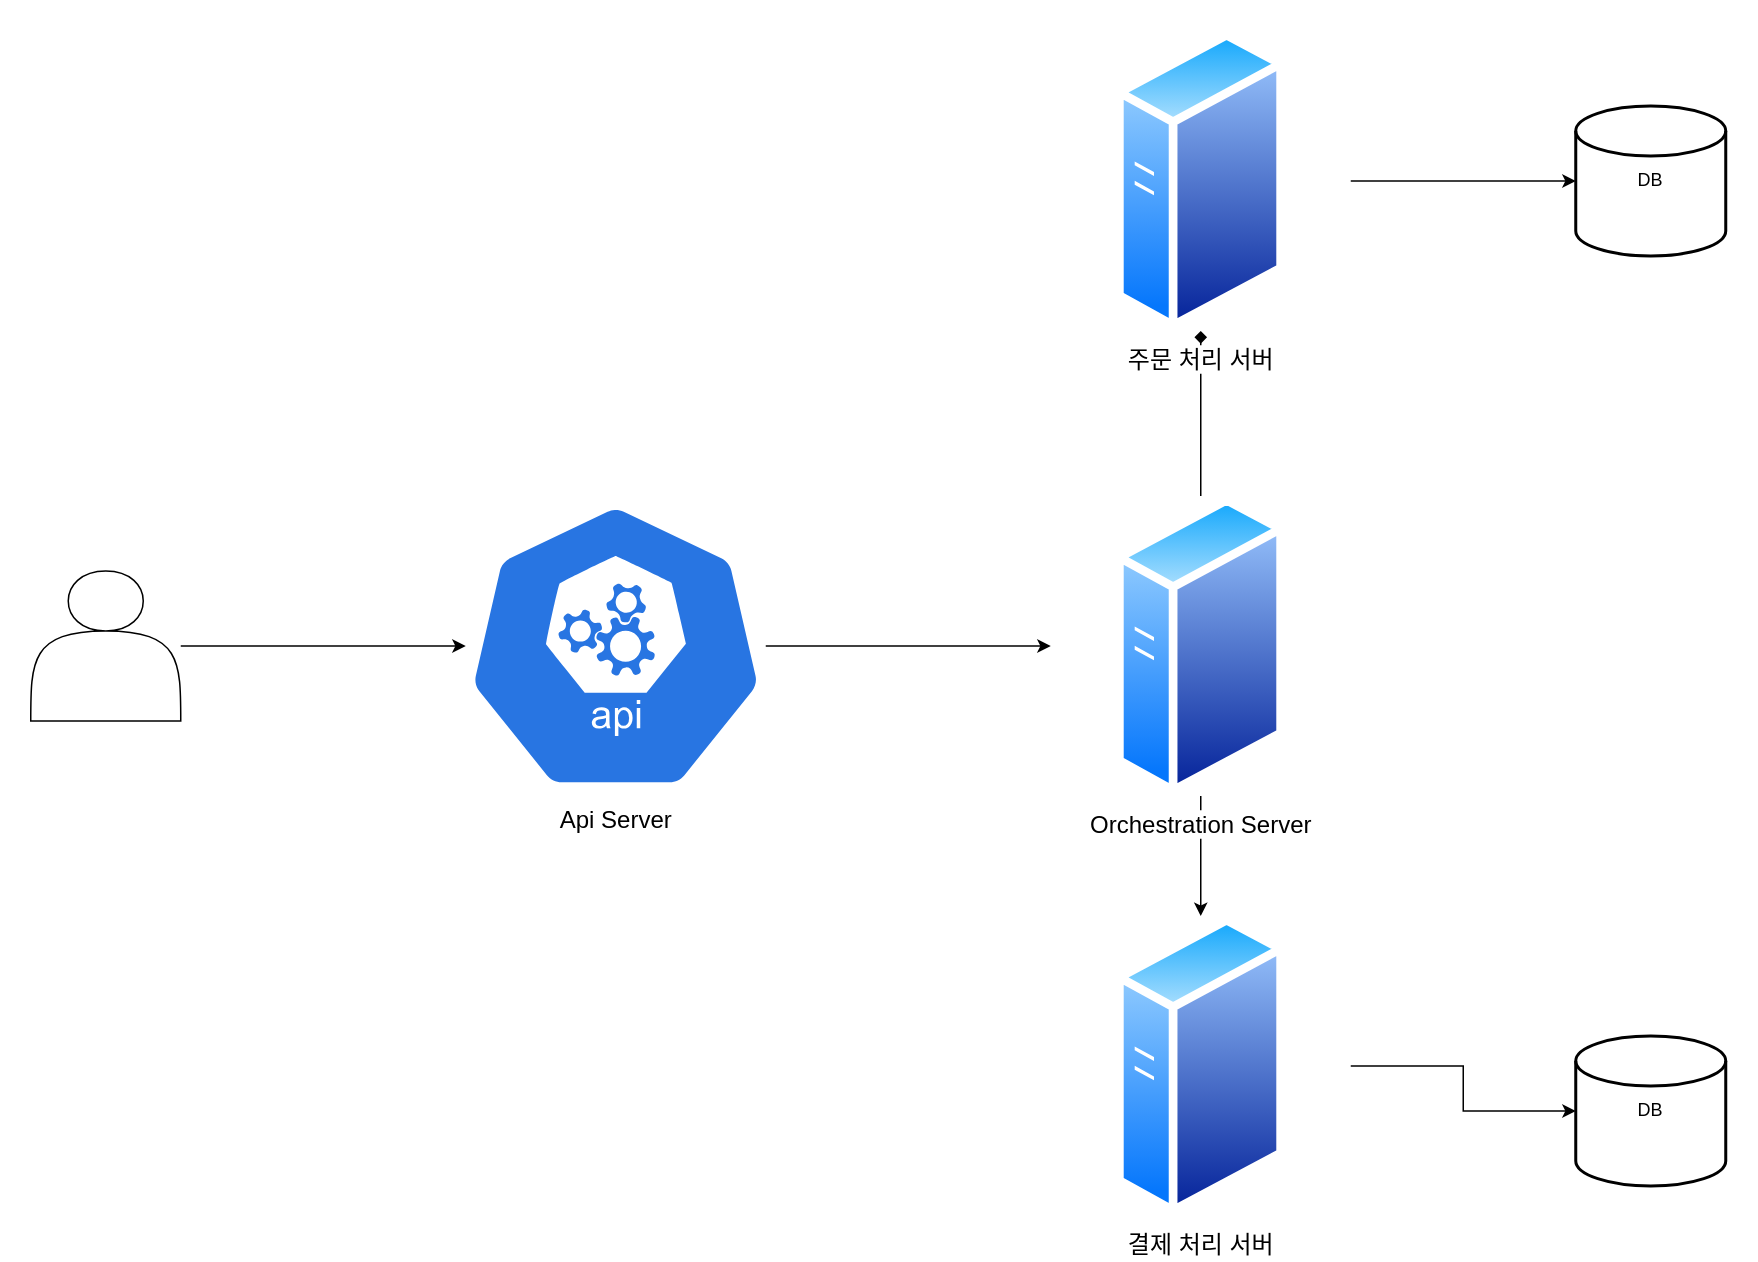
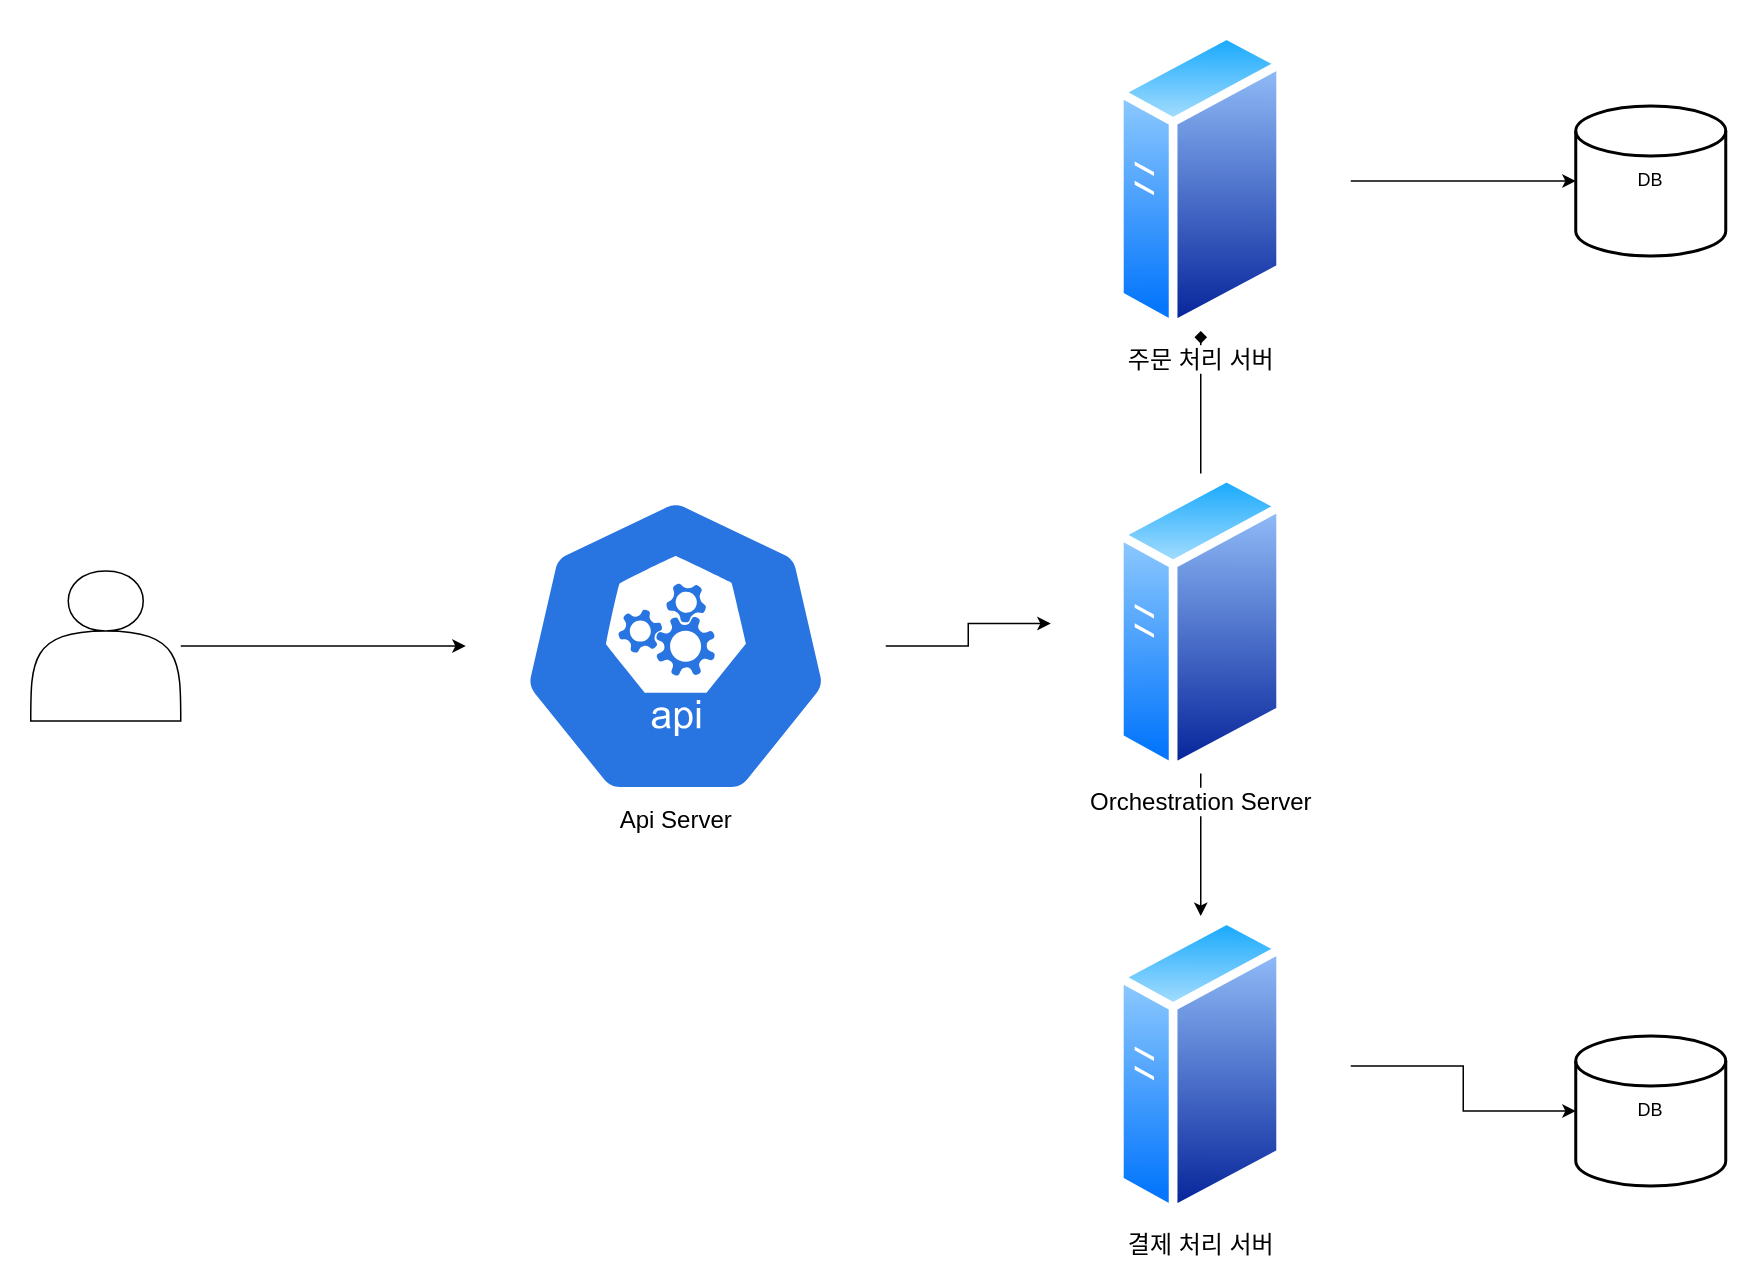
node "Api Server": size 300x300 -> 420x300
node "Orchestration Server": moved (1201, 646) -> (1201, 623)
